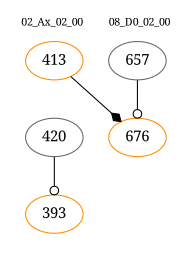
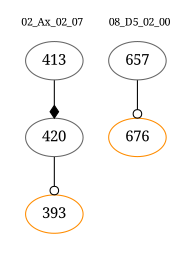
cluster "02_Ax_02_00": label "02_Ax_02_00" -> "02_Ax_02_07"
cluster "08_D0_02_00": label "08_D0_02_00" -> "08_D5_02_00"
node "413": color darkorange -> gray40
edge "413" -> "676": now "413" -> "420"
